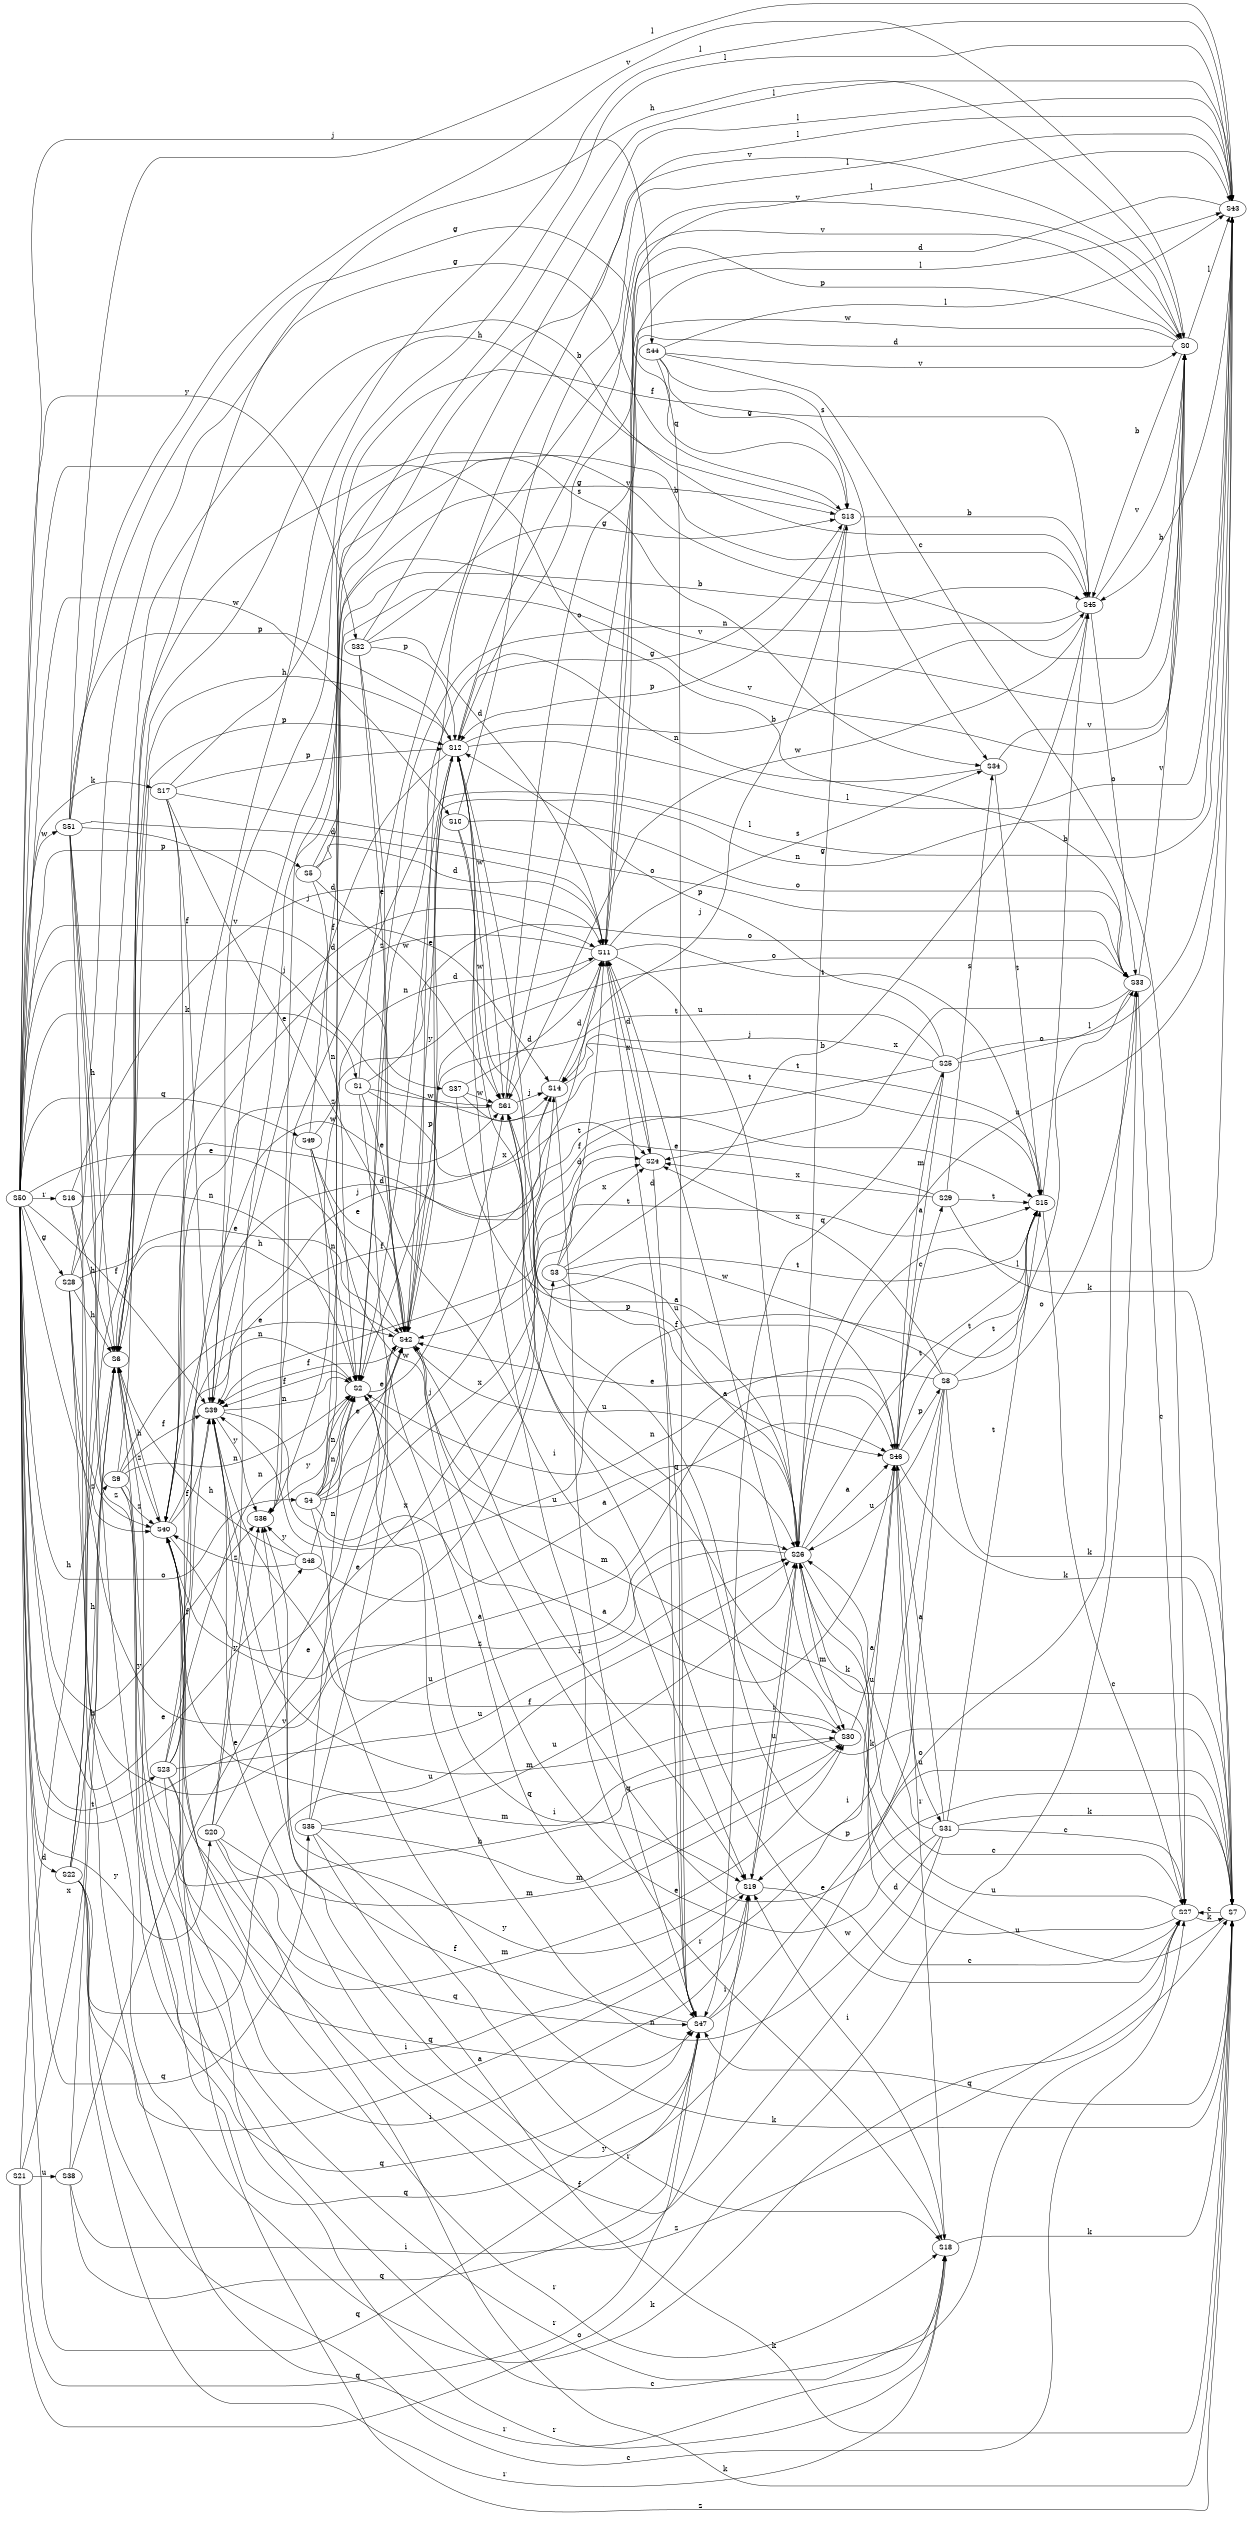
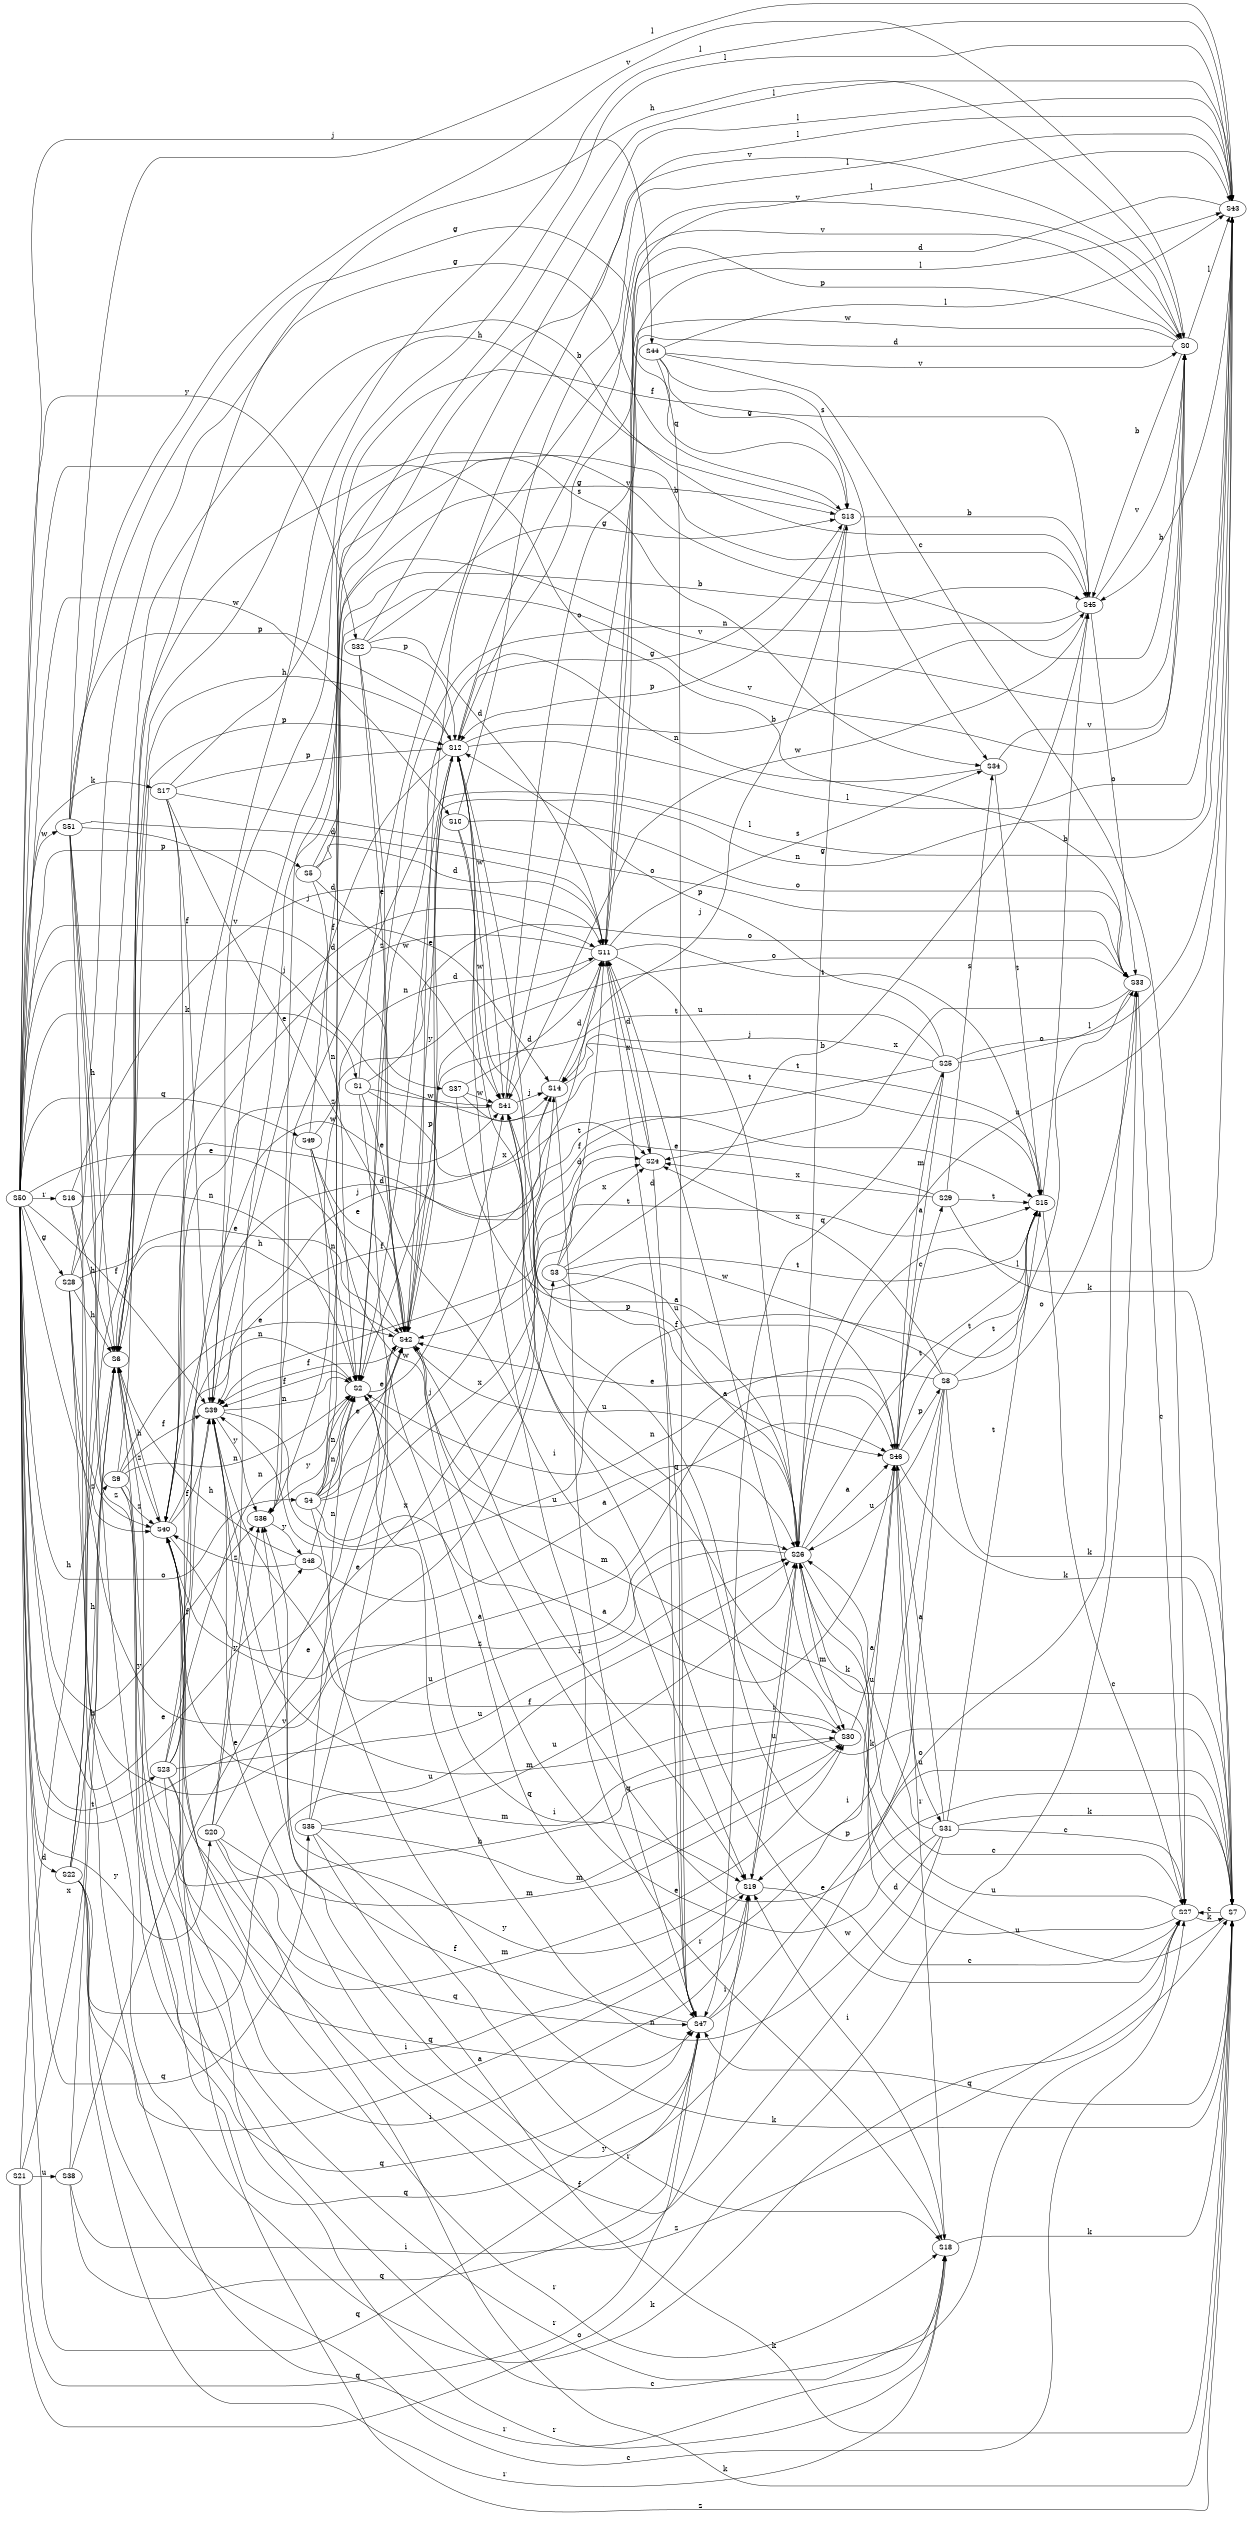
edge "S33" -> "S0": removed, label "v"
node "S61": label "S61" -> "S41"
edge "S48" -> "S36": reversed
